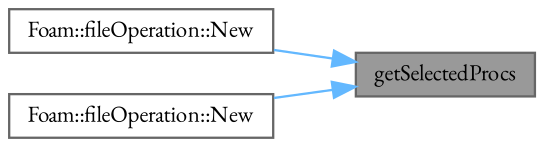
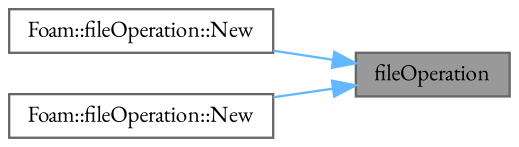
node "getSelectedProcs": label "getSelectedProcs" -> "fileOperation"
